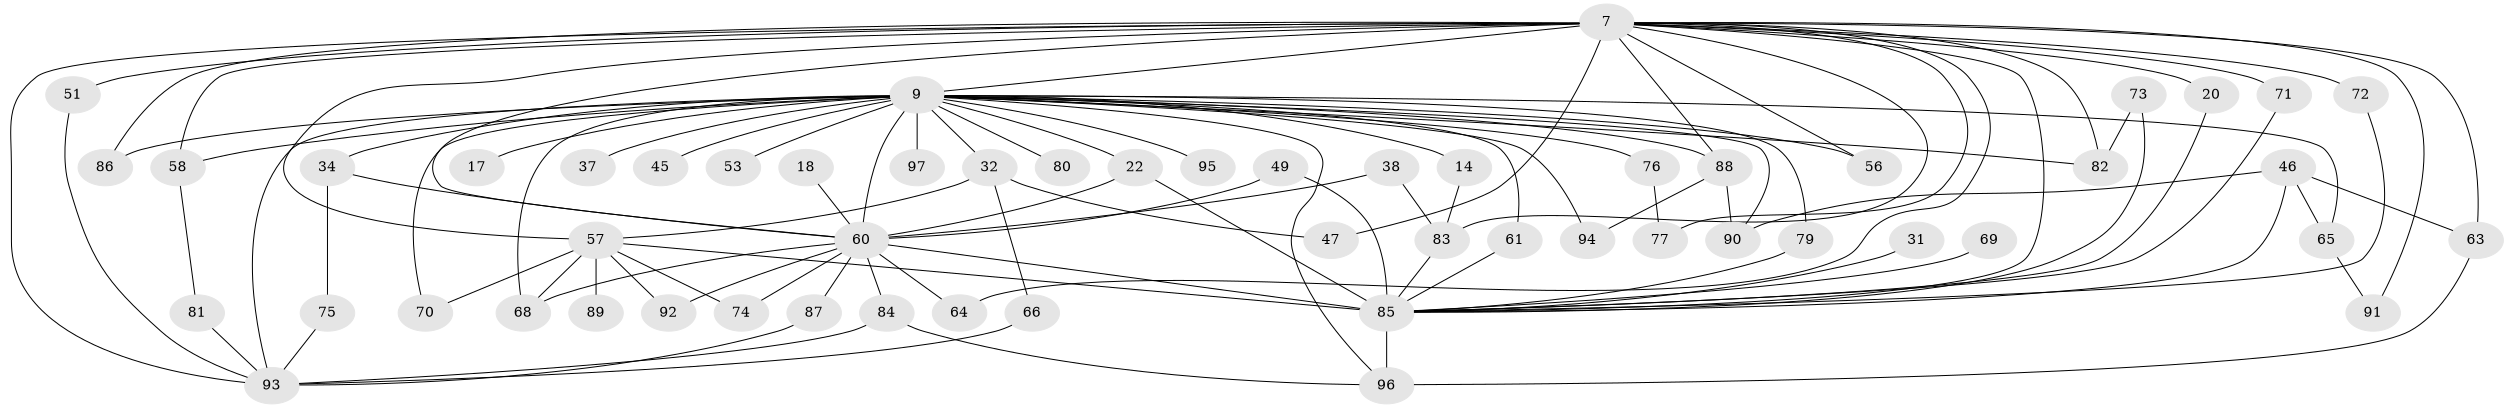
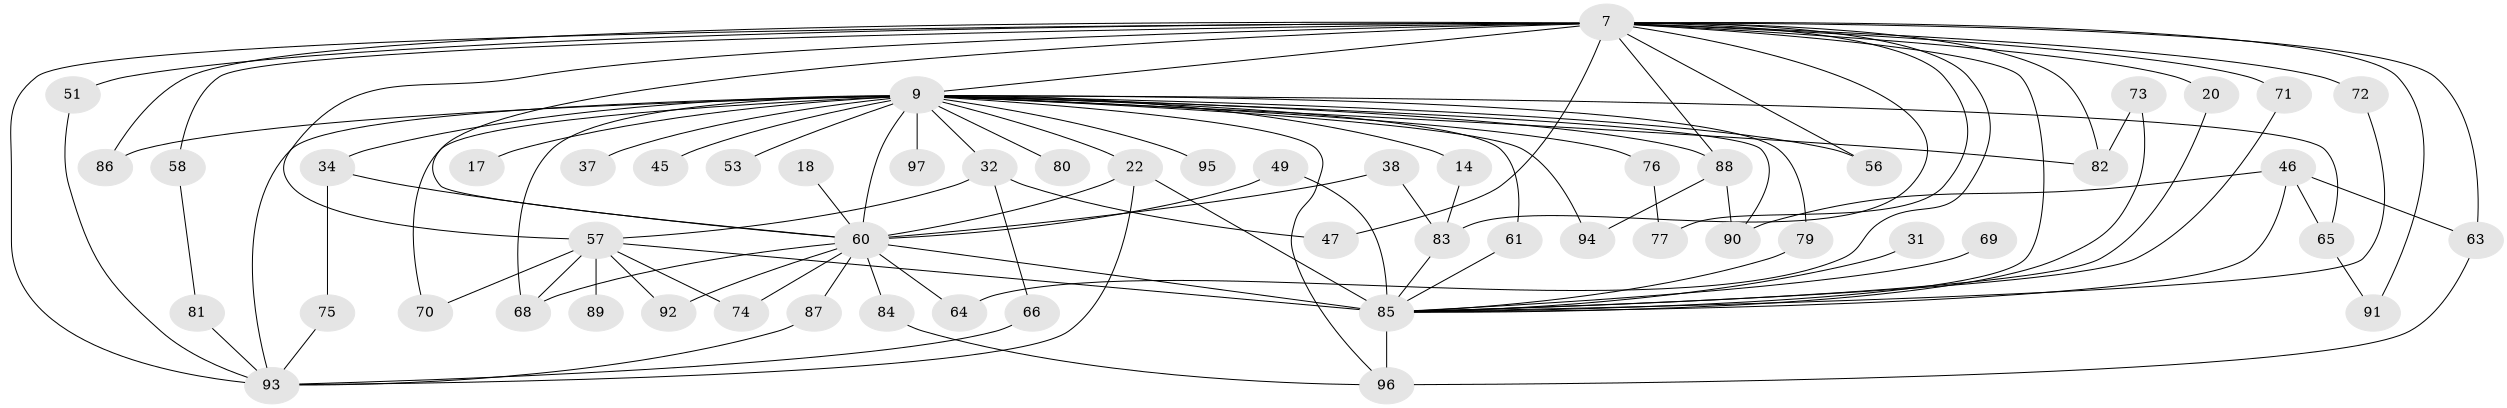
edge "9" -- "58": removed
edge "84" -- "93": now "22" -- "93"
